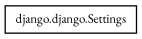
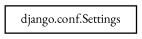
node "django.django.Settings": label "django.django.Settings" -> "django.conf.Settings"
